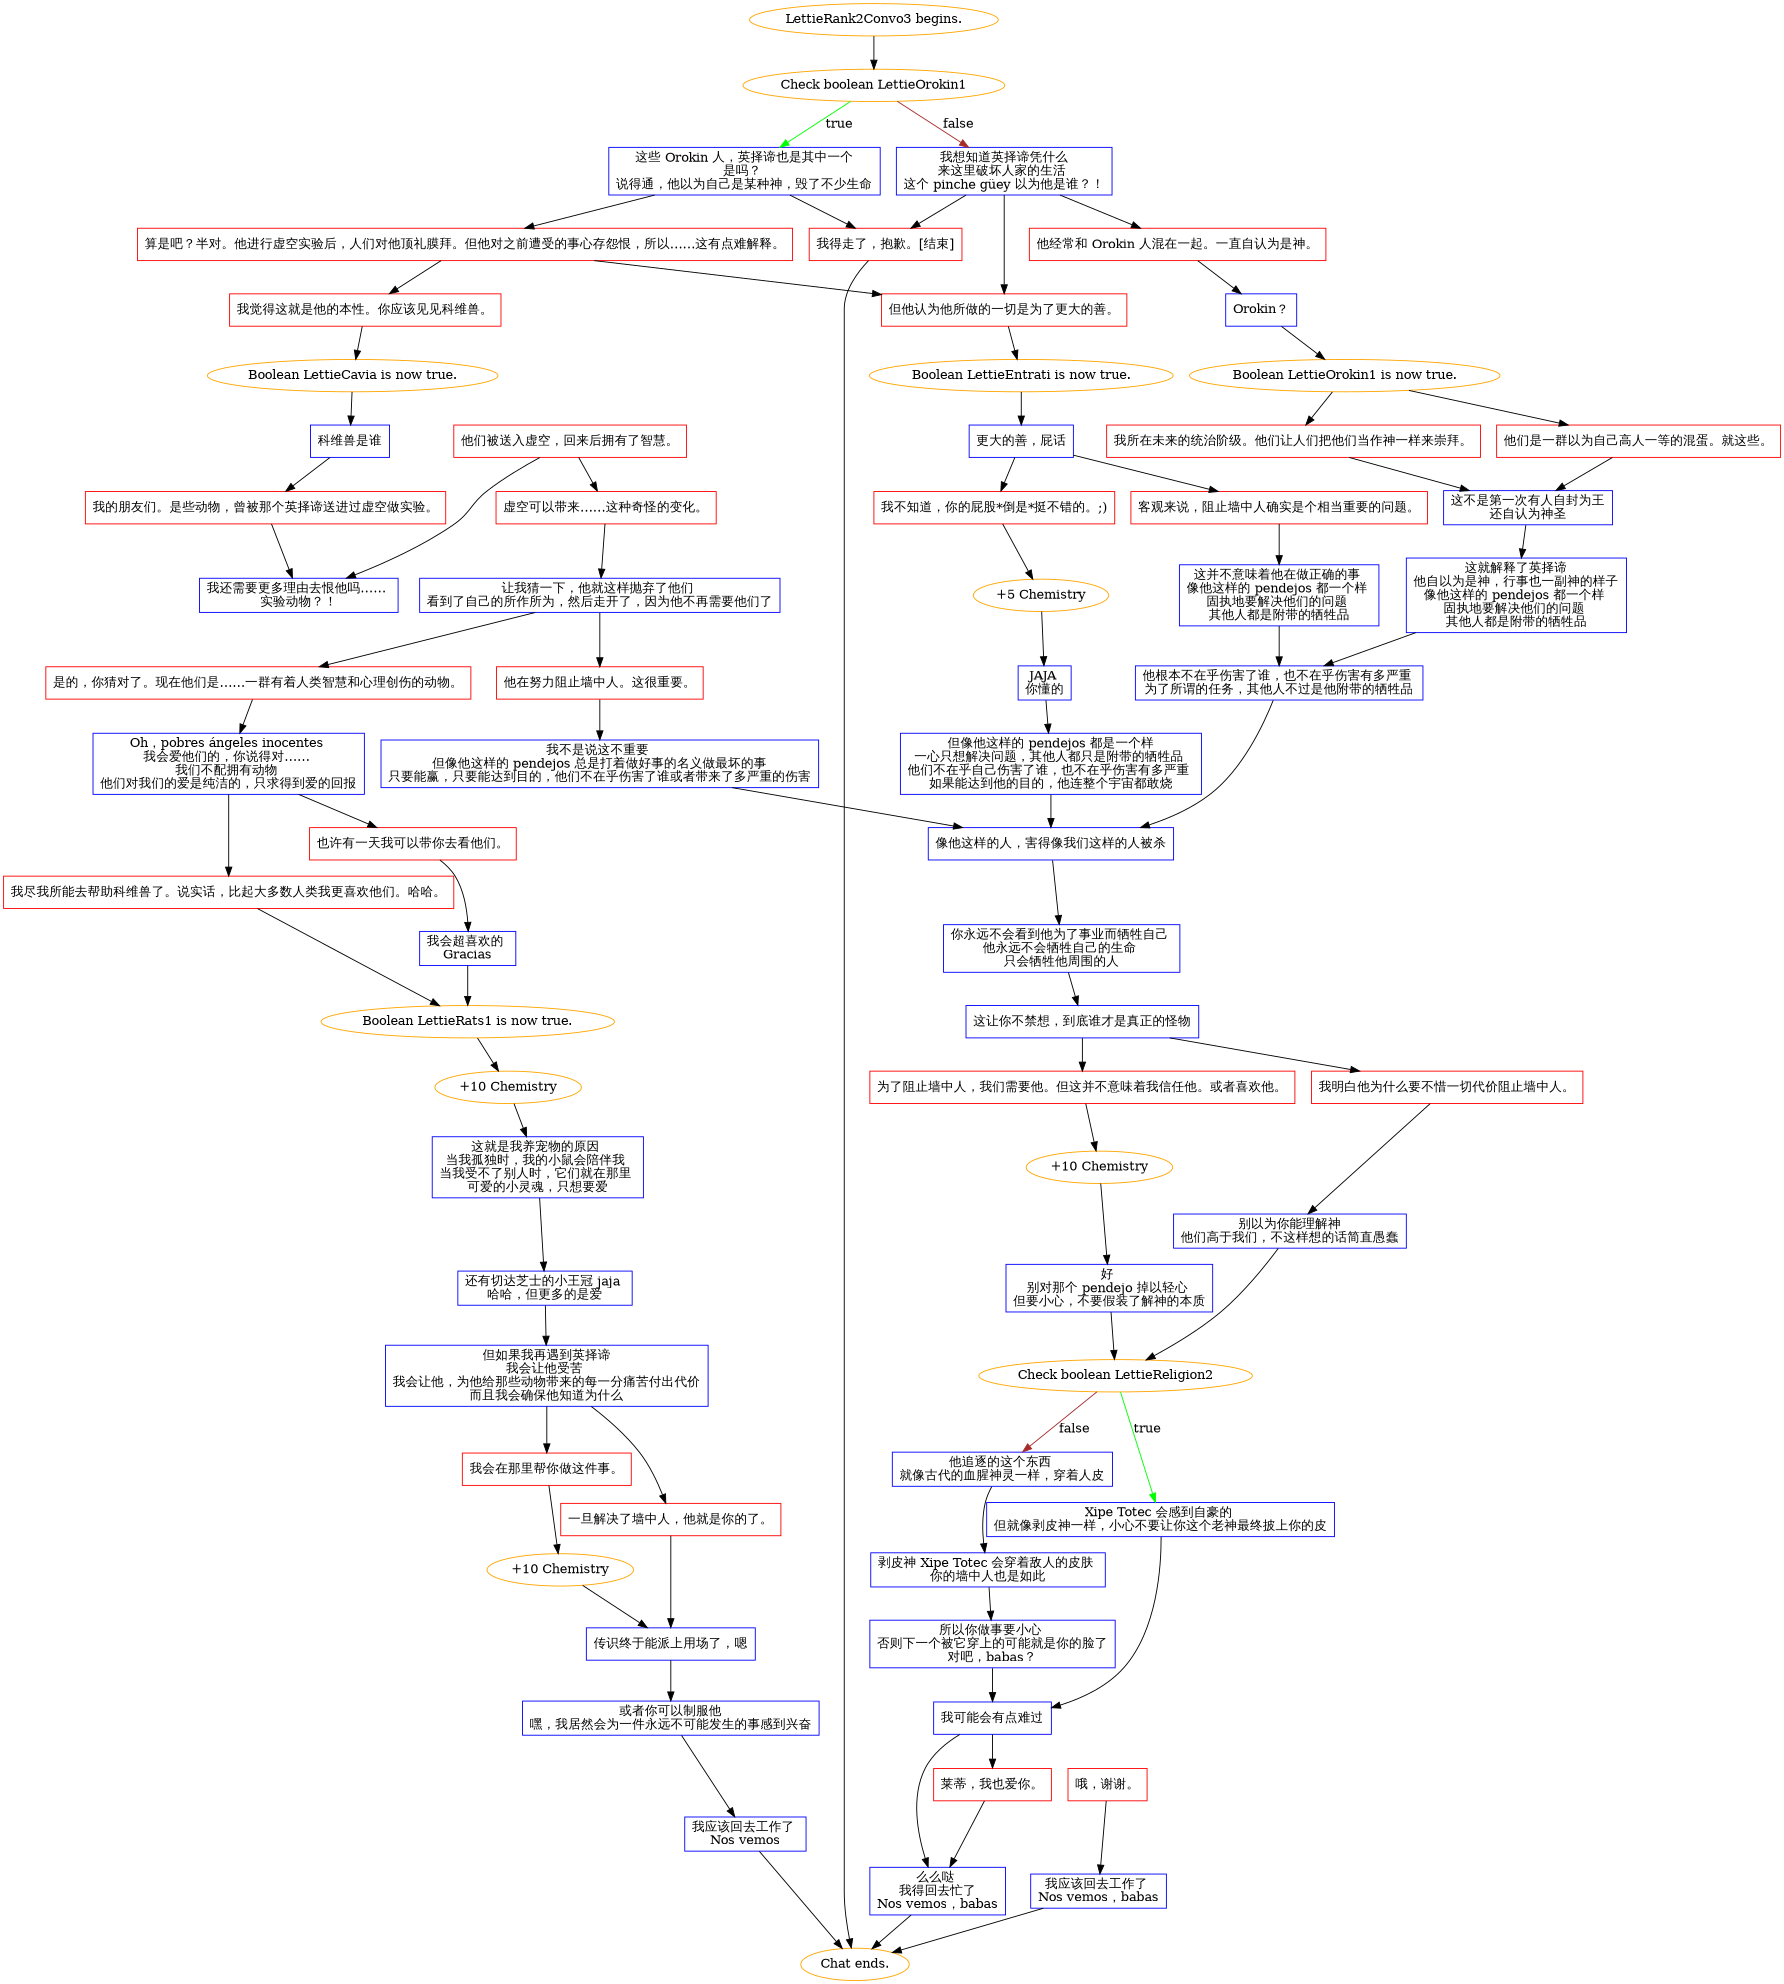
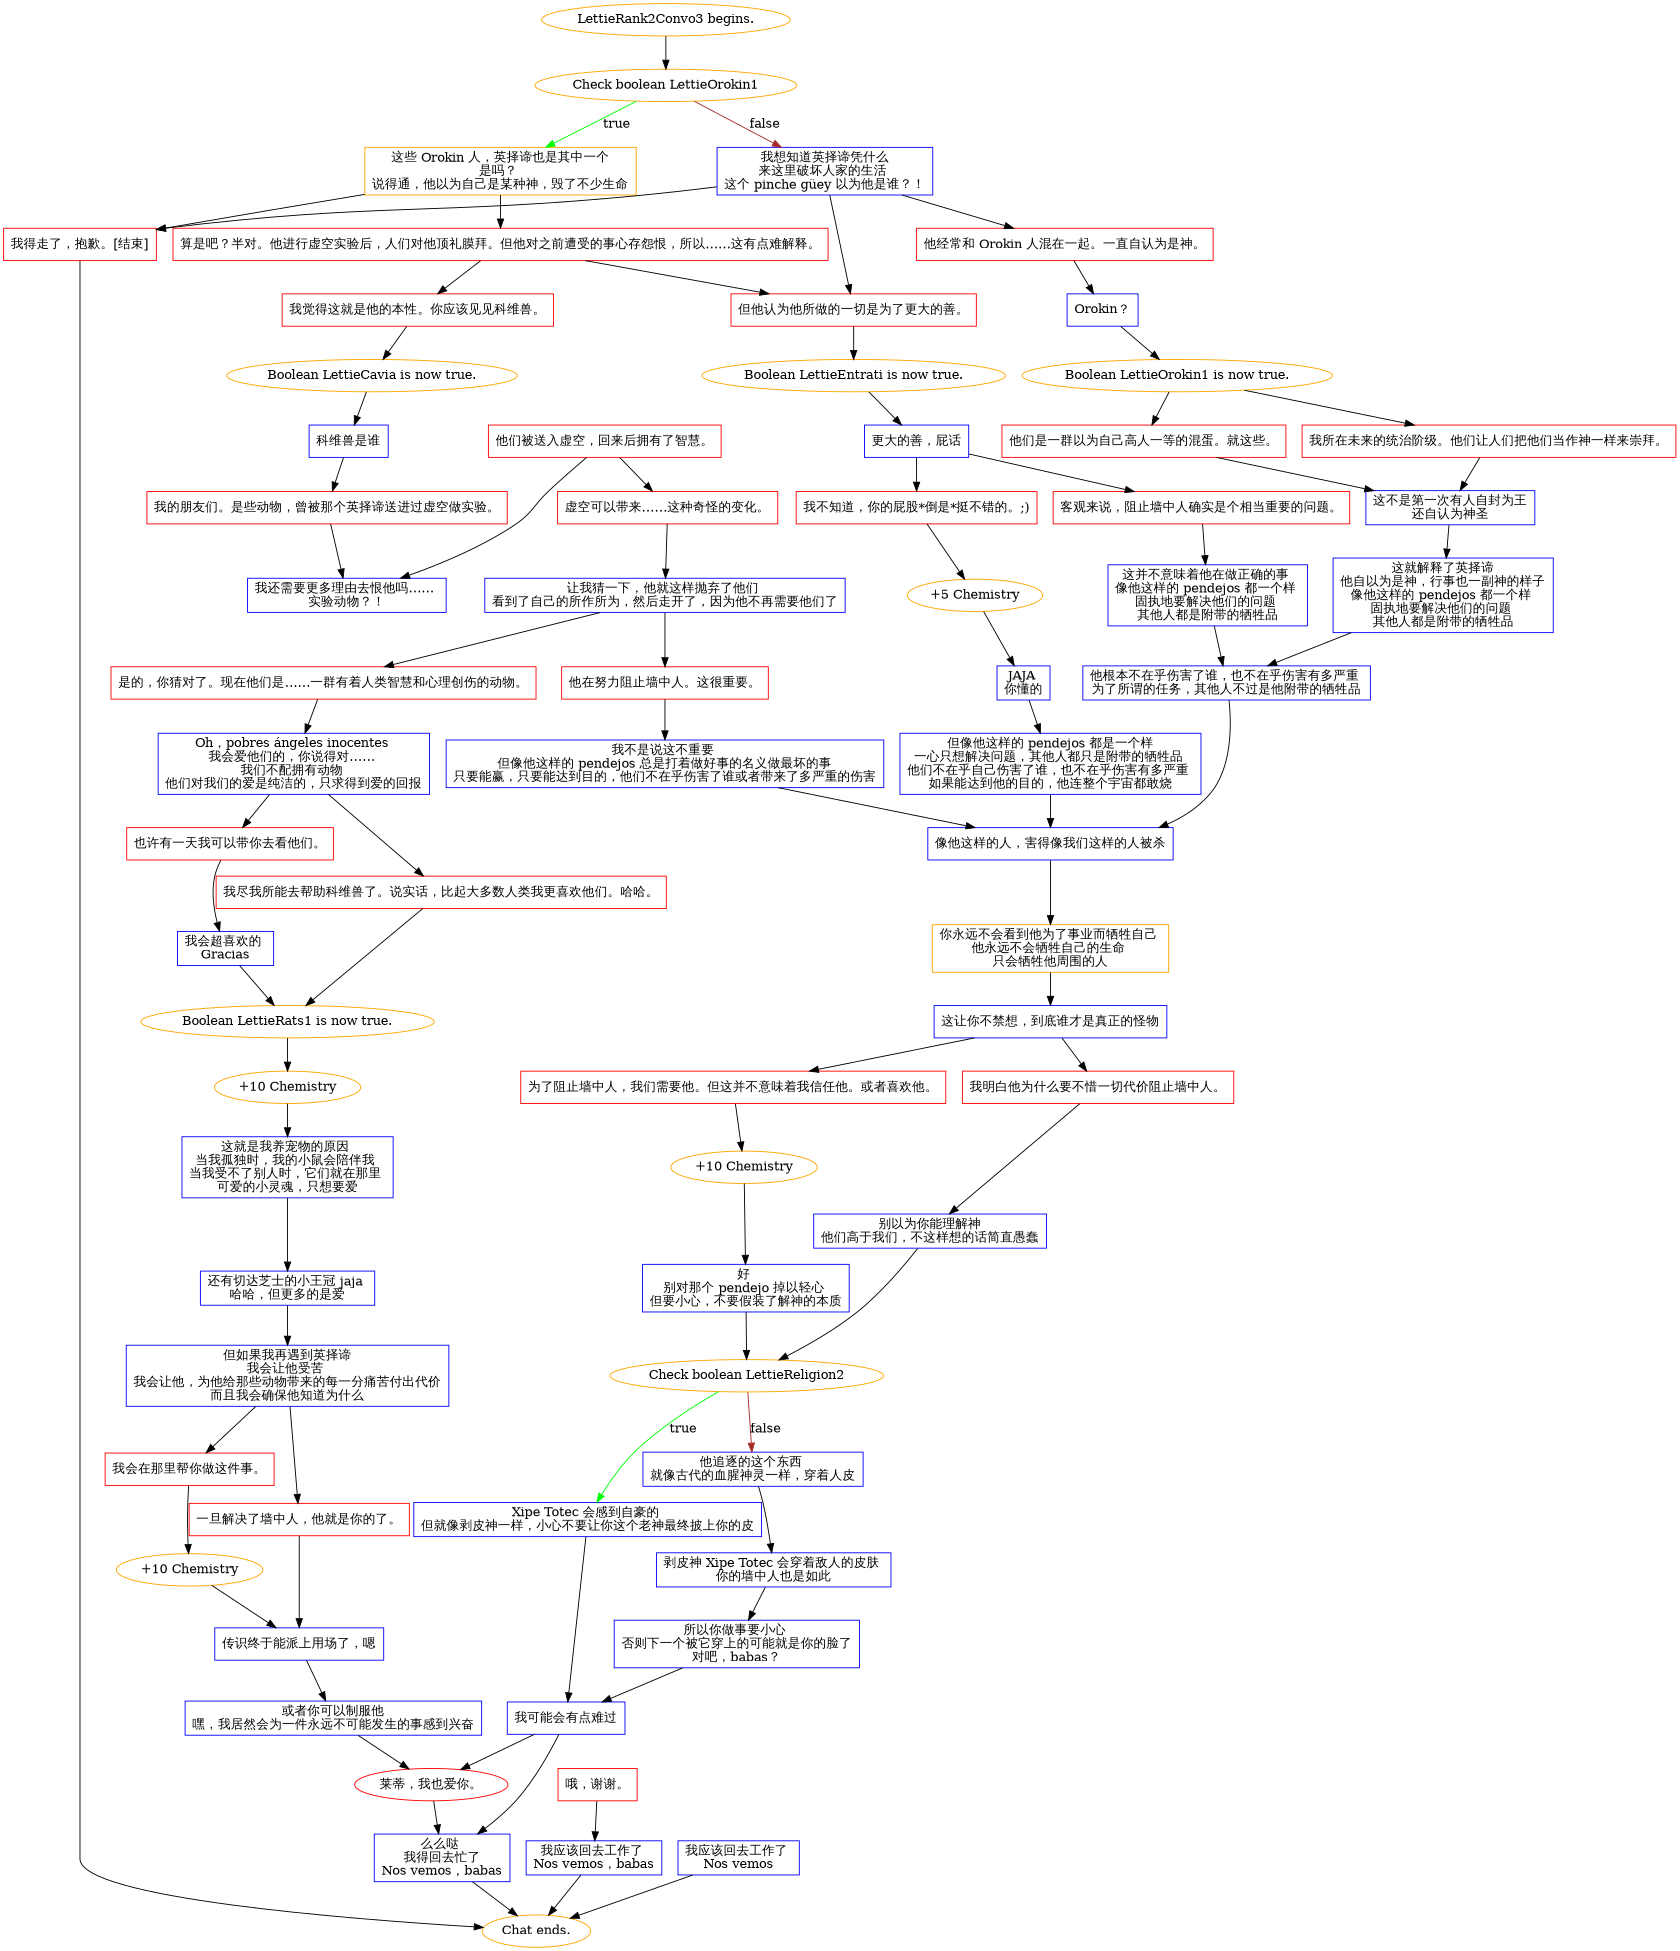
node "这些 Orokin 人，英择谛也是其中一个 是吗？ 说得通，他以为自己是某种神，毁了不少生命": color blue -> orange
node "你永远不会看到他为了事业而牺牲自己 他永远不会牺牲自己的生命 只会牺牲他周围的人": color blue -> orange
edge "或者你可以制服他 嘿，我居然会为一件永远不可能发生的事感到兴奋" -> "我应该回去工作了 Nos vemos": now "或者你可以制服他 嘿，我居然会为一件永远不可能发生的事感到兴奋" -> "莱蒂，我也爱你。"
node "莱蒂，我也爱你。": shape box -> ellipse
